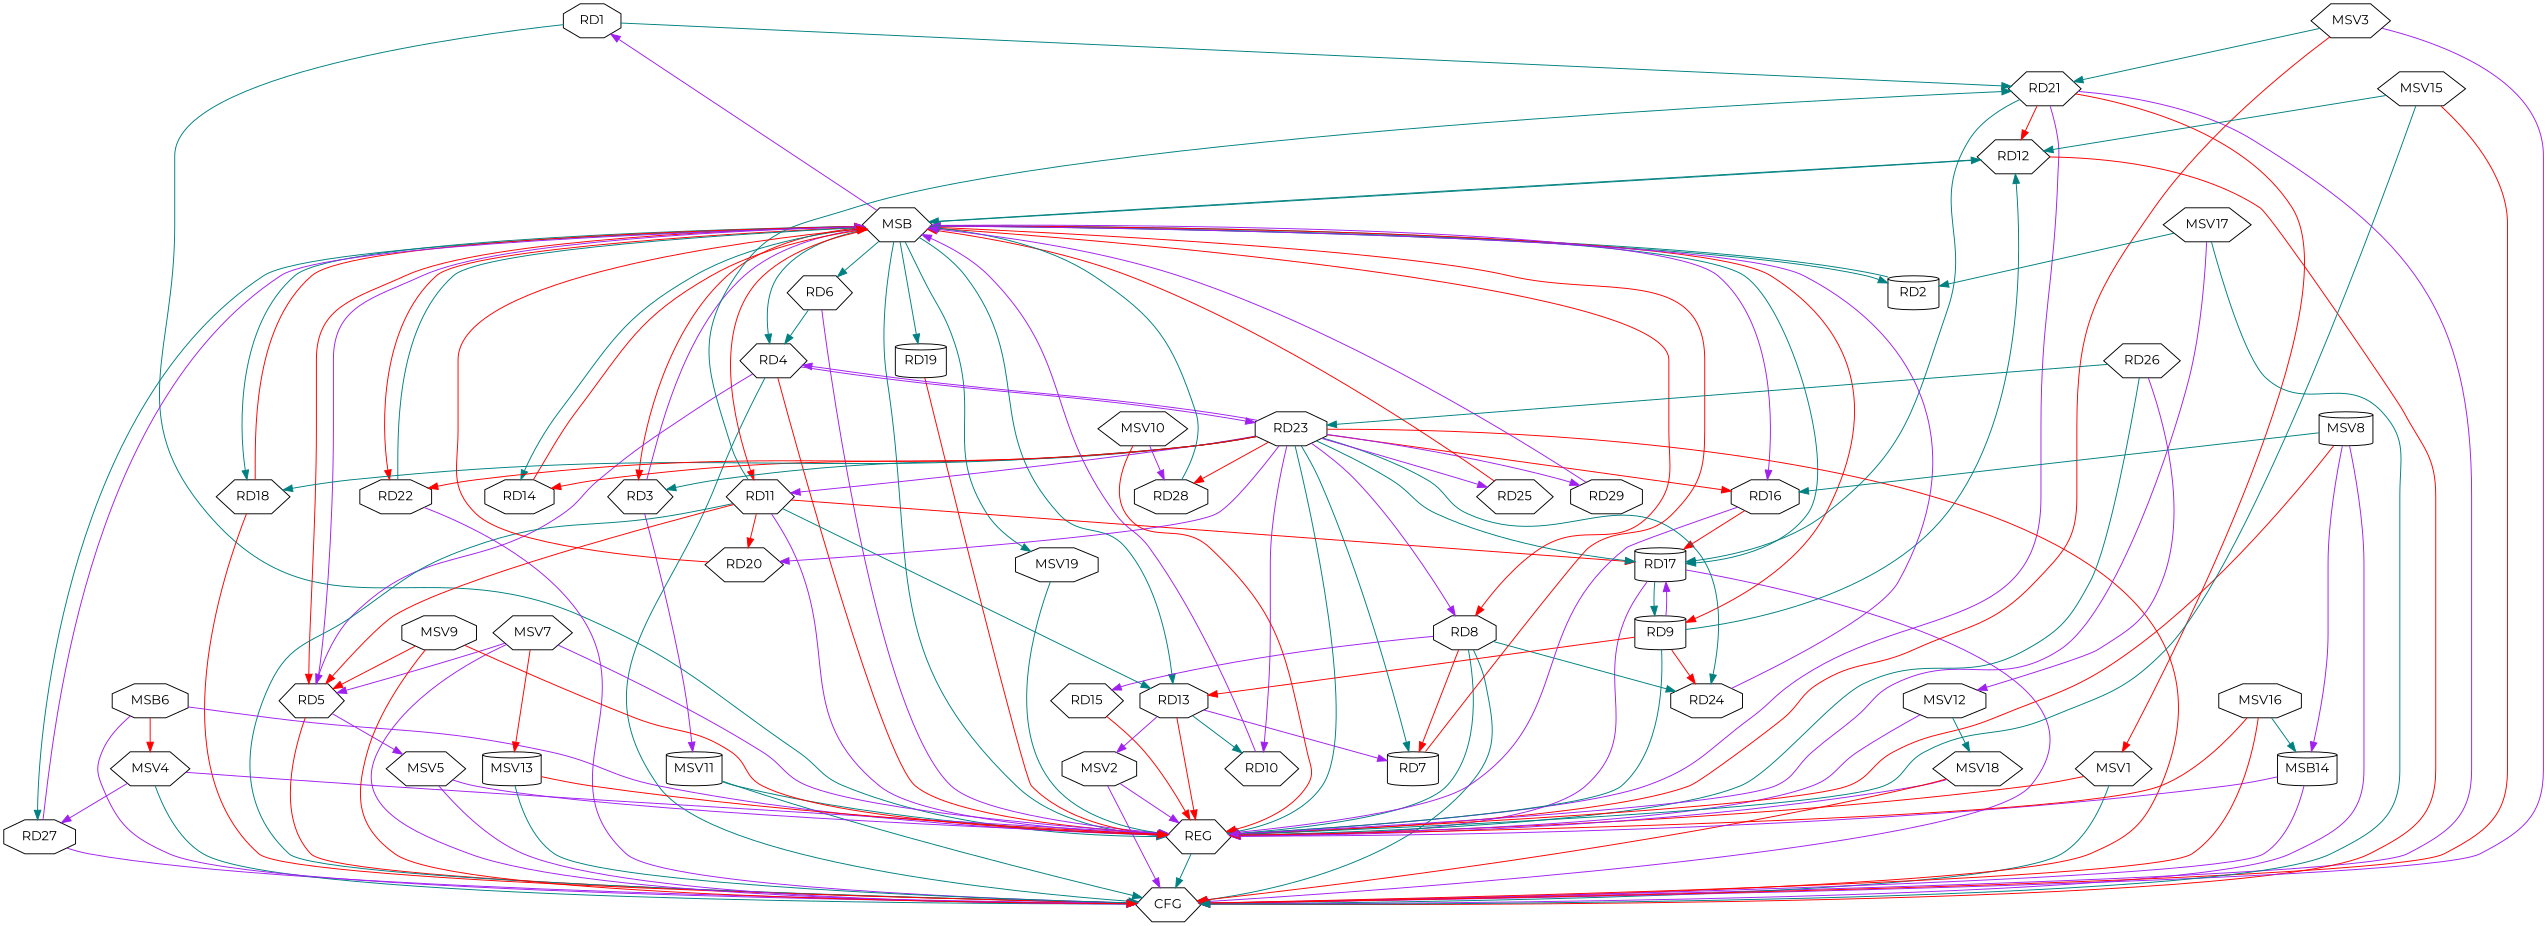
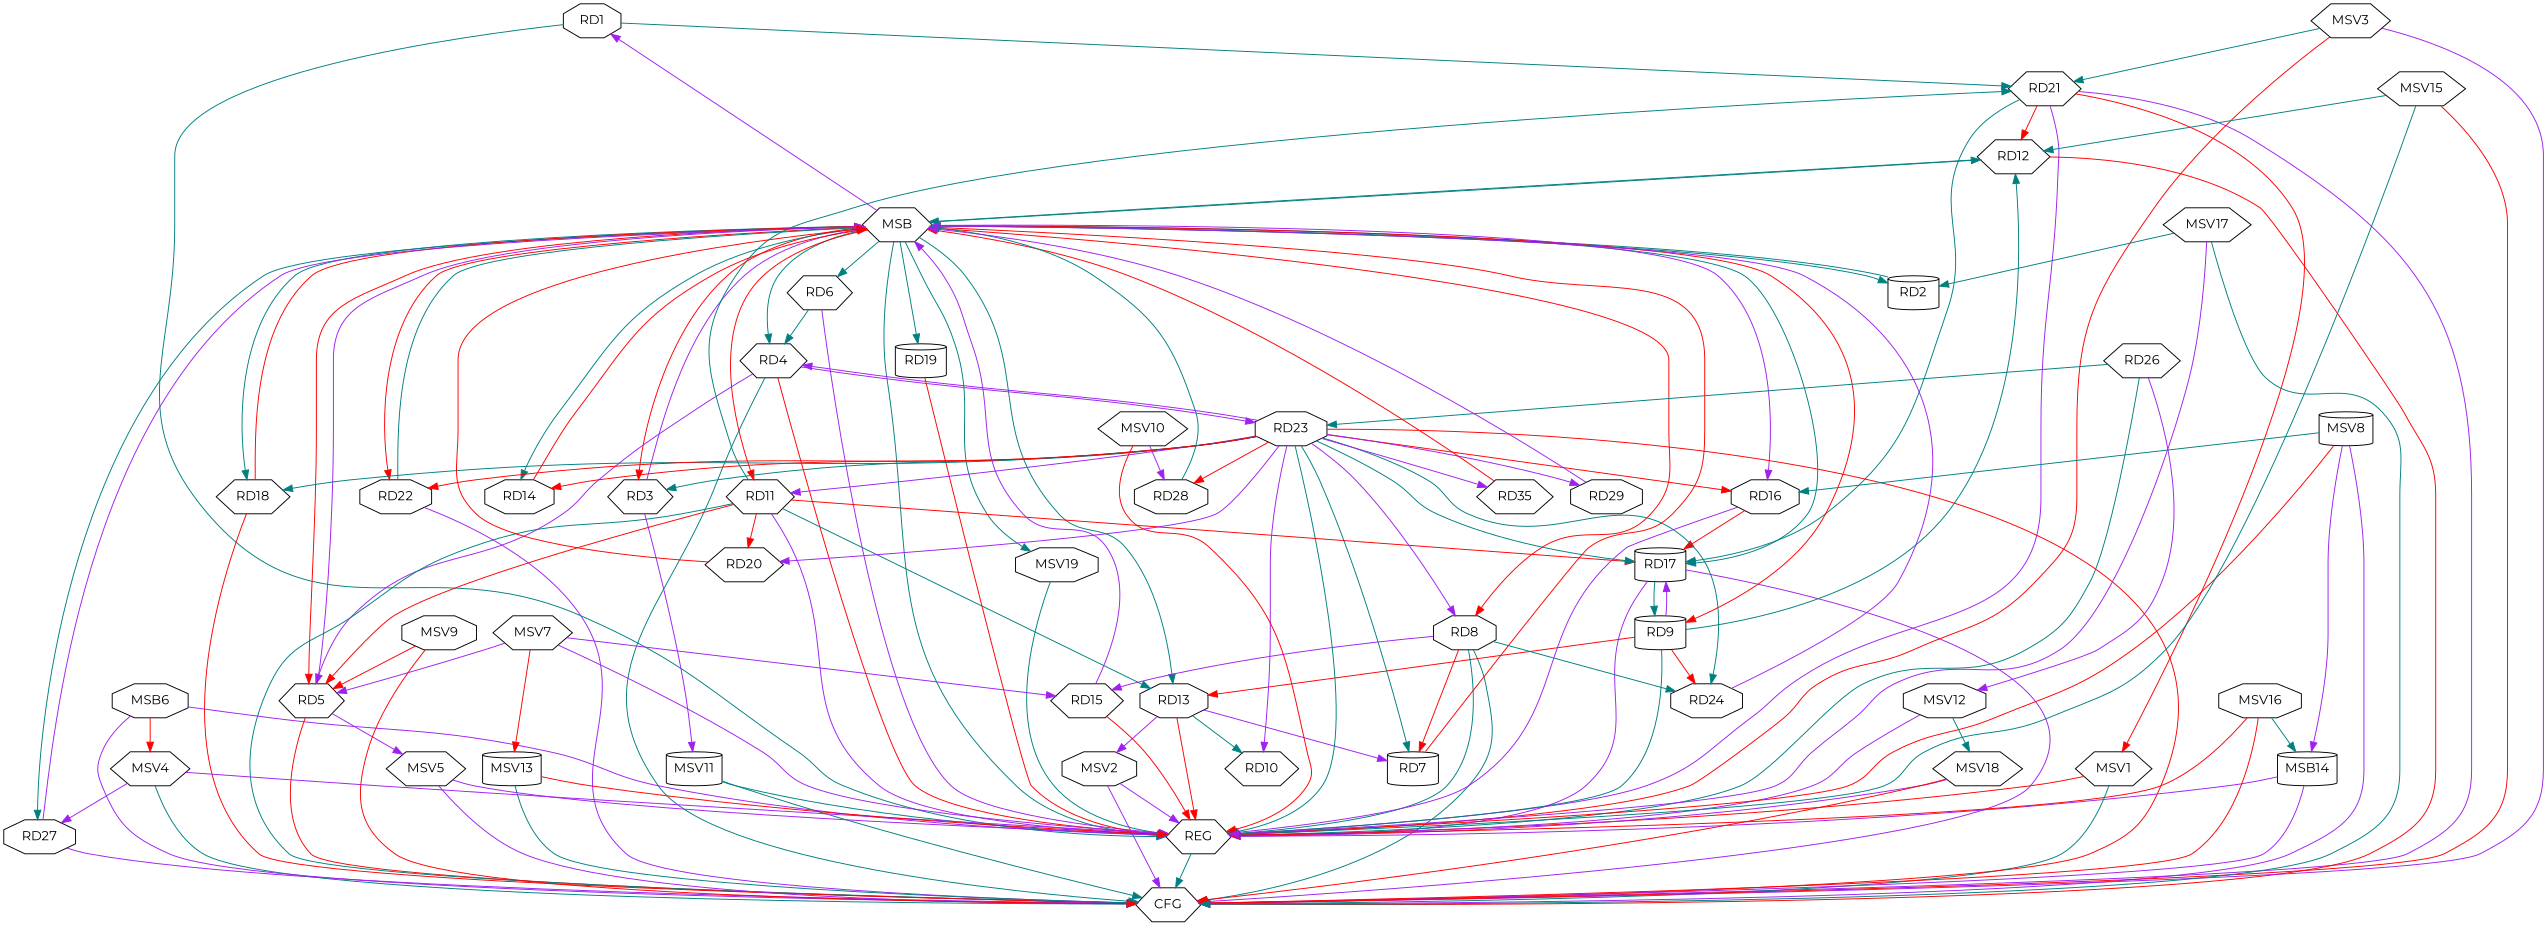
edge "RD10" -> "MSB": now "RD15" -> "MSB"
node "RD25": label "RD25" -> "RD35"
edge "MSV9" -> "REG": removed
edge "MSV7" -> "CFG": now "MSV7" -> "RD15"
